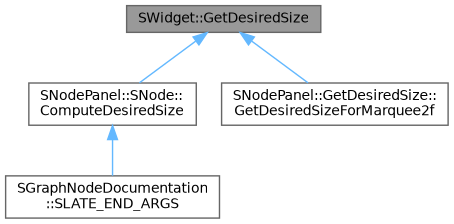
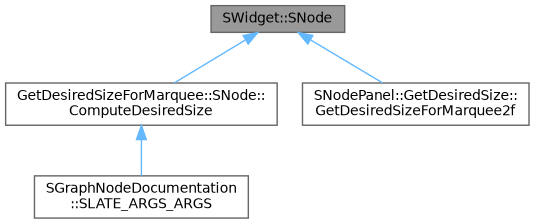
node "SWidget::GetDesiredSize": label "SWidget::GetDesiredSize" -> "SWidget::SNode"
node "SNodePanel::SNode:: ComputeDesiredSize": label "SNodePanel::SNode:: ComputeDesiredSize" -> "GetDesiredSizeForMarquee::SNode:: ComputeDesiredSize"
node "SGraphNodeDocumentation ::SLATE_END_ARGS": label "SGraphNodeDocumentation ::SLATE_END_ARGS" -> "SGraphNodeDocumentation ::SLATE_ARGS_ARGS"
